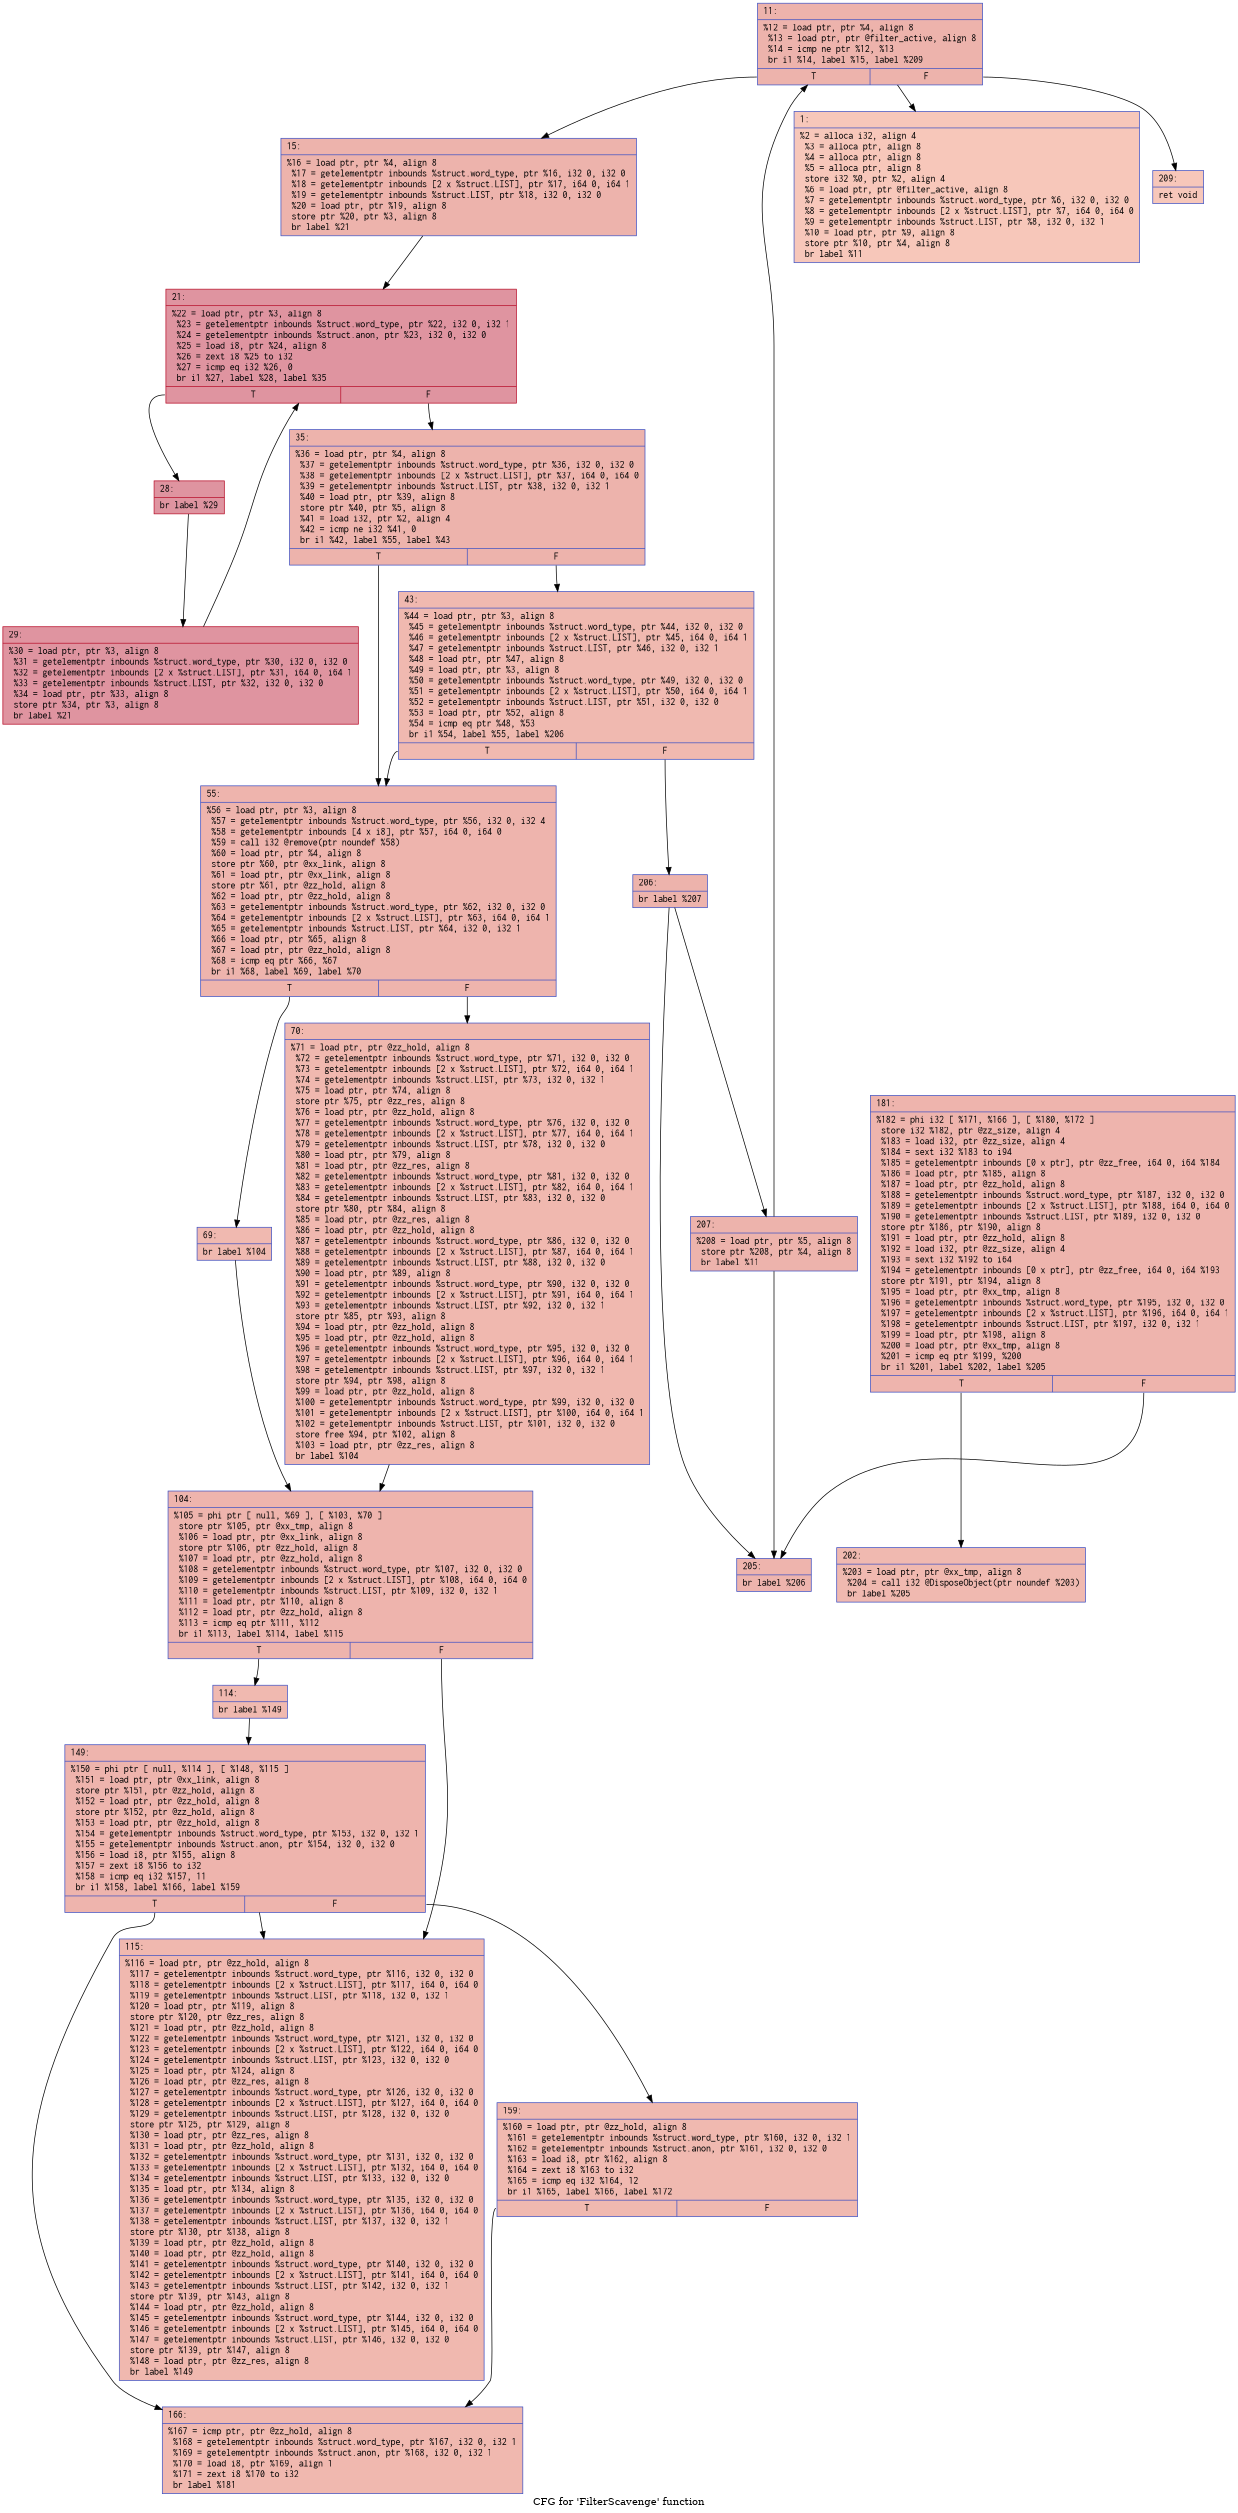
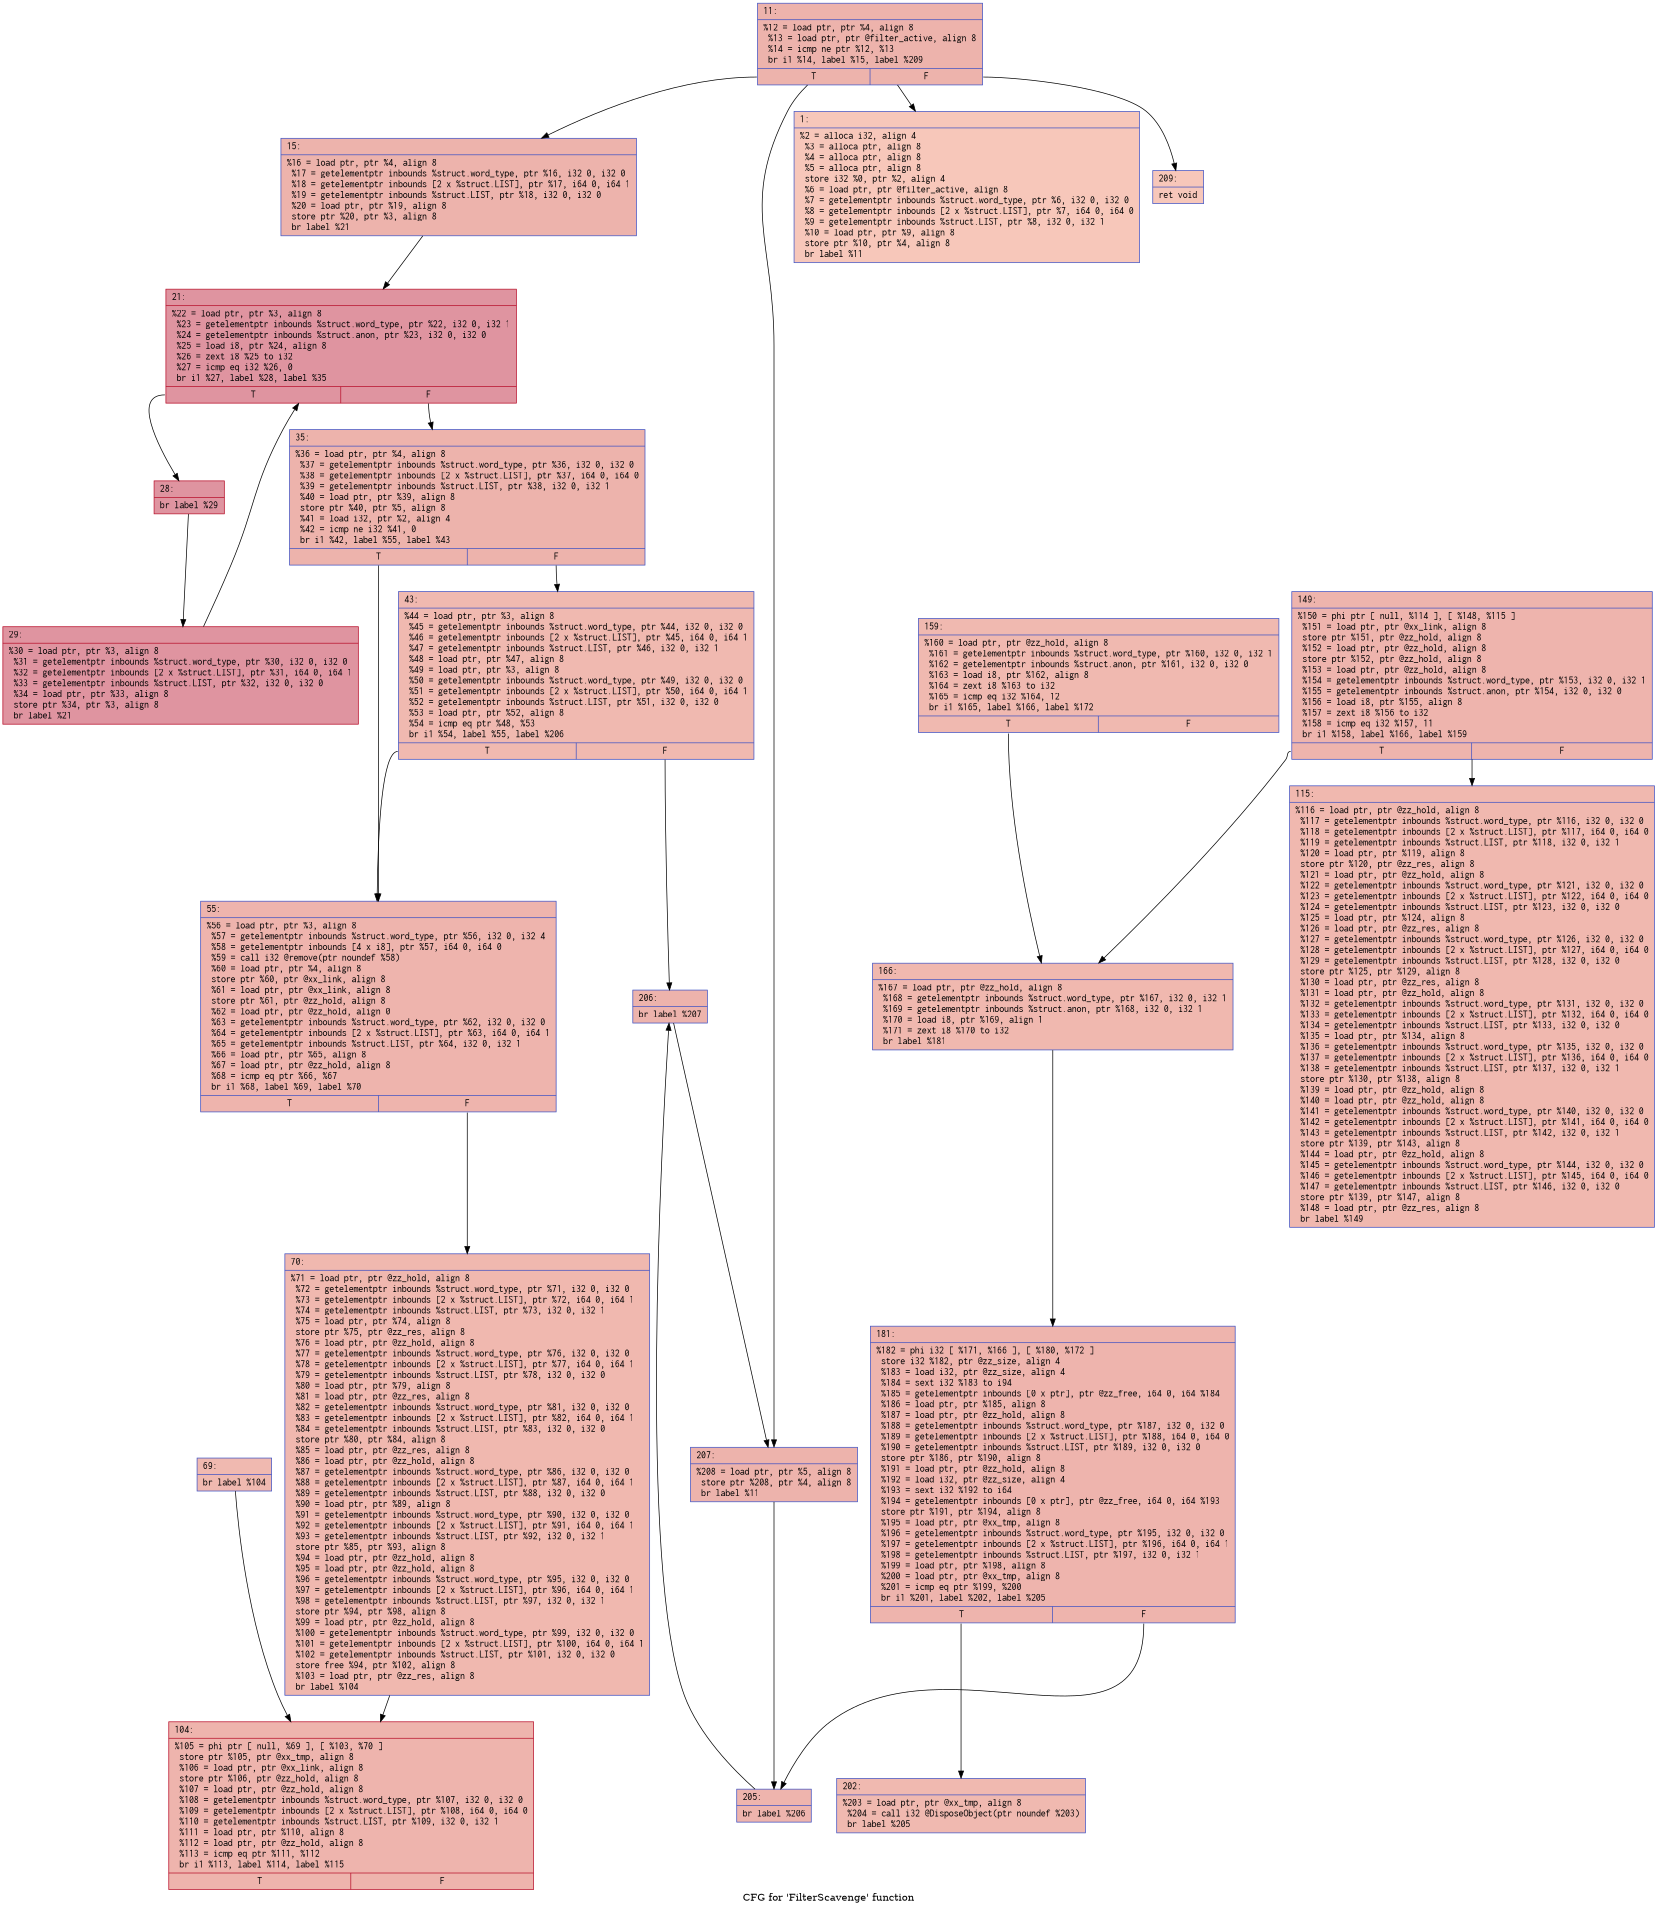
edge "207:" -> "11:": reversed
node "55:": text "%62 = load ptr, ptr @zz_hold, align 8" -> "%62 = load ptr, ptr @zz_hold, align 0"
edge "55:" -> "69:": removed
edge "166:" -> "181:": added
edge "206:" -> "205:": reversed
node "104:": color #3d50c3ff -> #b70d28ff
node "114:": removed
edge "104:" -> "115:": removed
edge "149:" -> "159:": removed
node "166:": text "%167 = icmp ptr, ptr @zz_hold, align 8" -> "%167 = load ptr, ptr @zz_hold, align 8"
